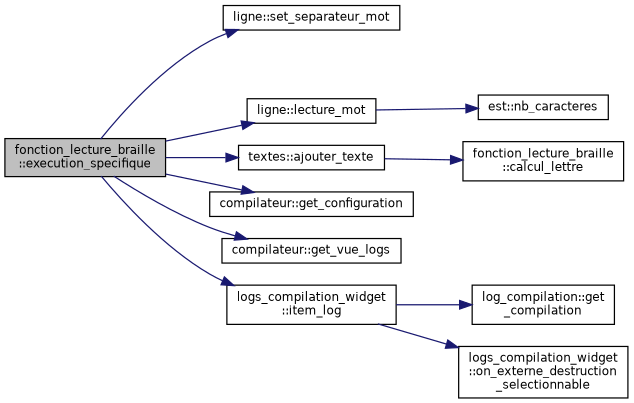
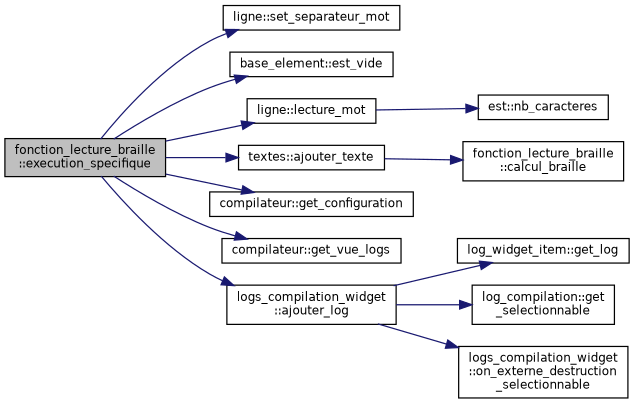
node "base_element::est_vide": added
node "fonction_lecture_braille ::calcul_lettre": label "fonction_lecture_braille ::calcul_lettre" -> "fonction_lecture_braille ::calcul_braille"
node "log_widget_item::get_log": added
node "logs_compilation_widget ::item_log": label "logs_compilation_widget ::item_log" -> "logs_compilation_widget ::ajouter_log"
node "log_compilation::get _compilation": label "log_compilation::get _compilation" -> "log_compilation::get _selectionnable"
